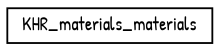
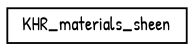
node "KHR_materials_materials": label "KHR_materials_materials" -> "KHR_materials_sheen"
